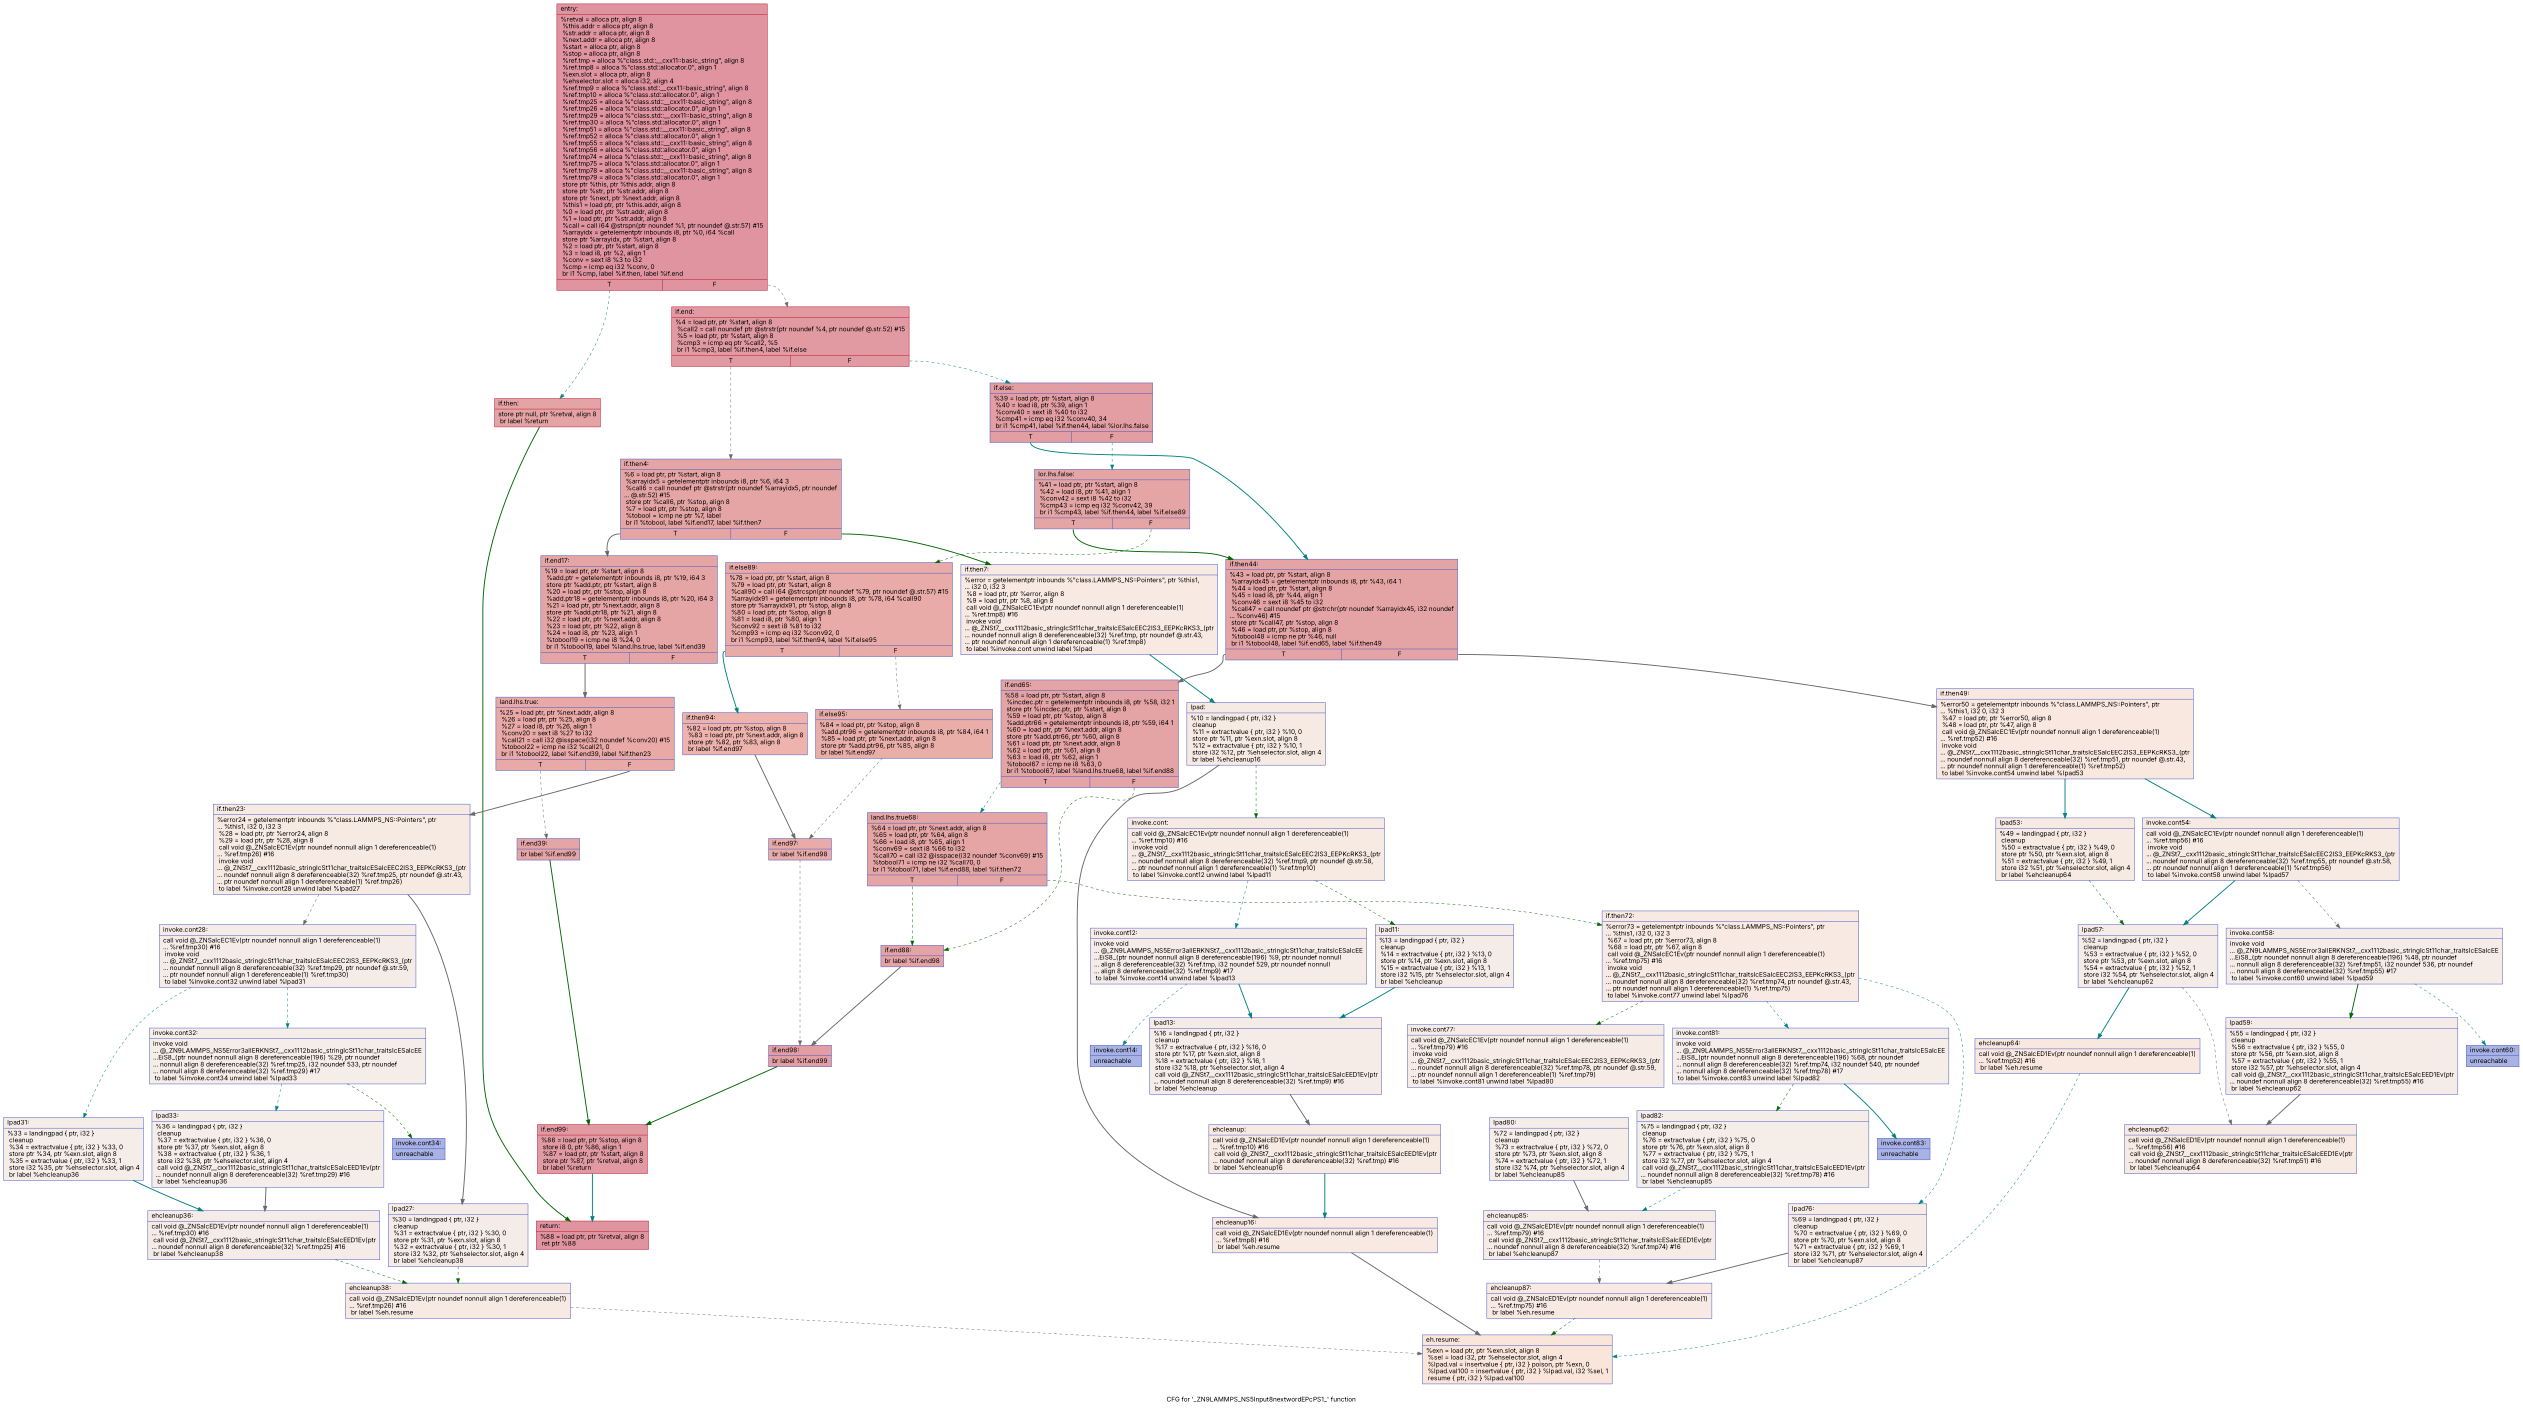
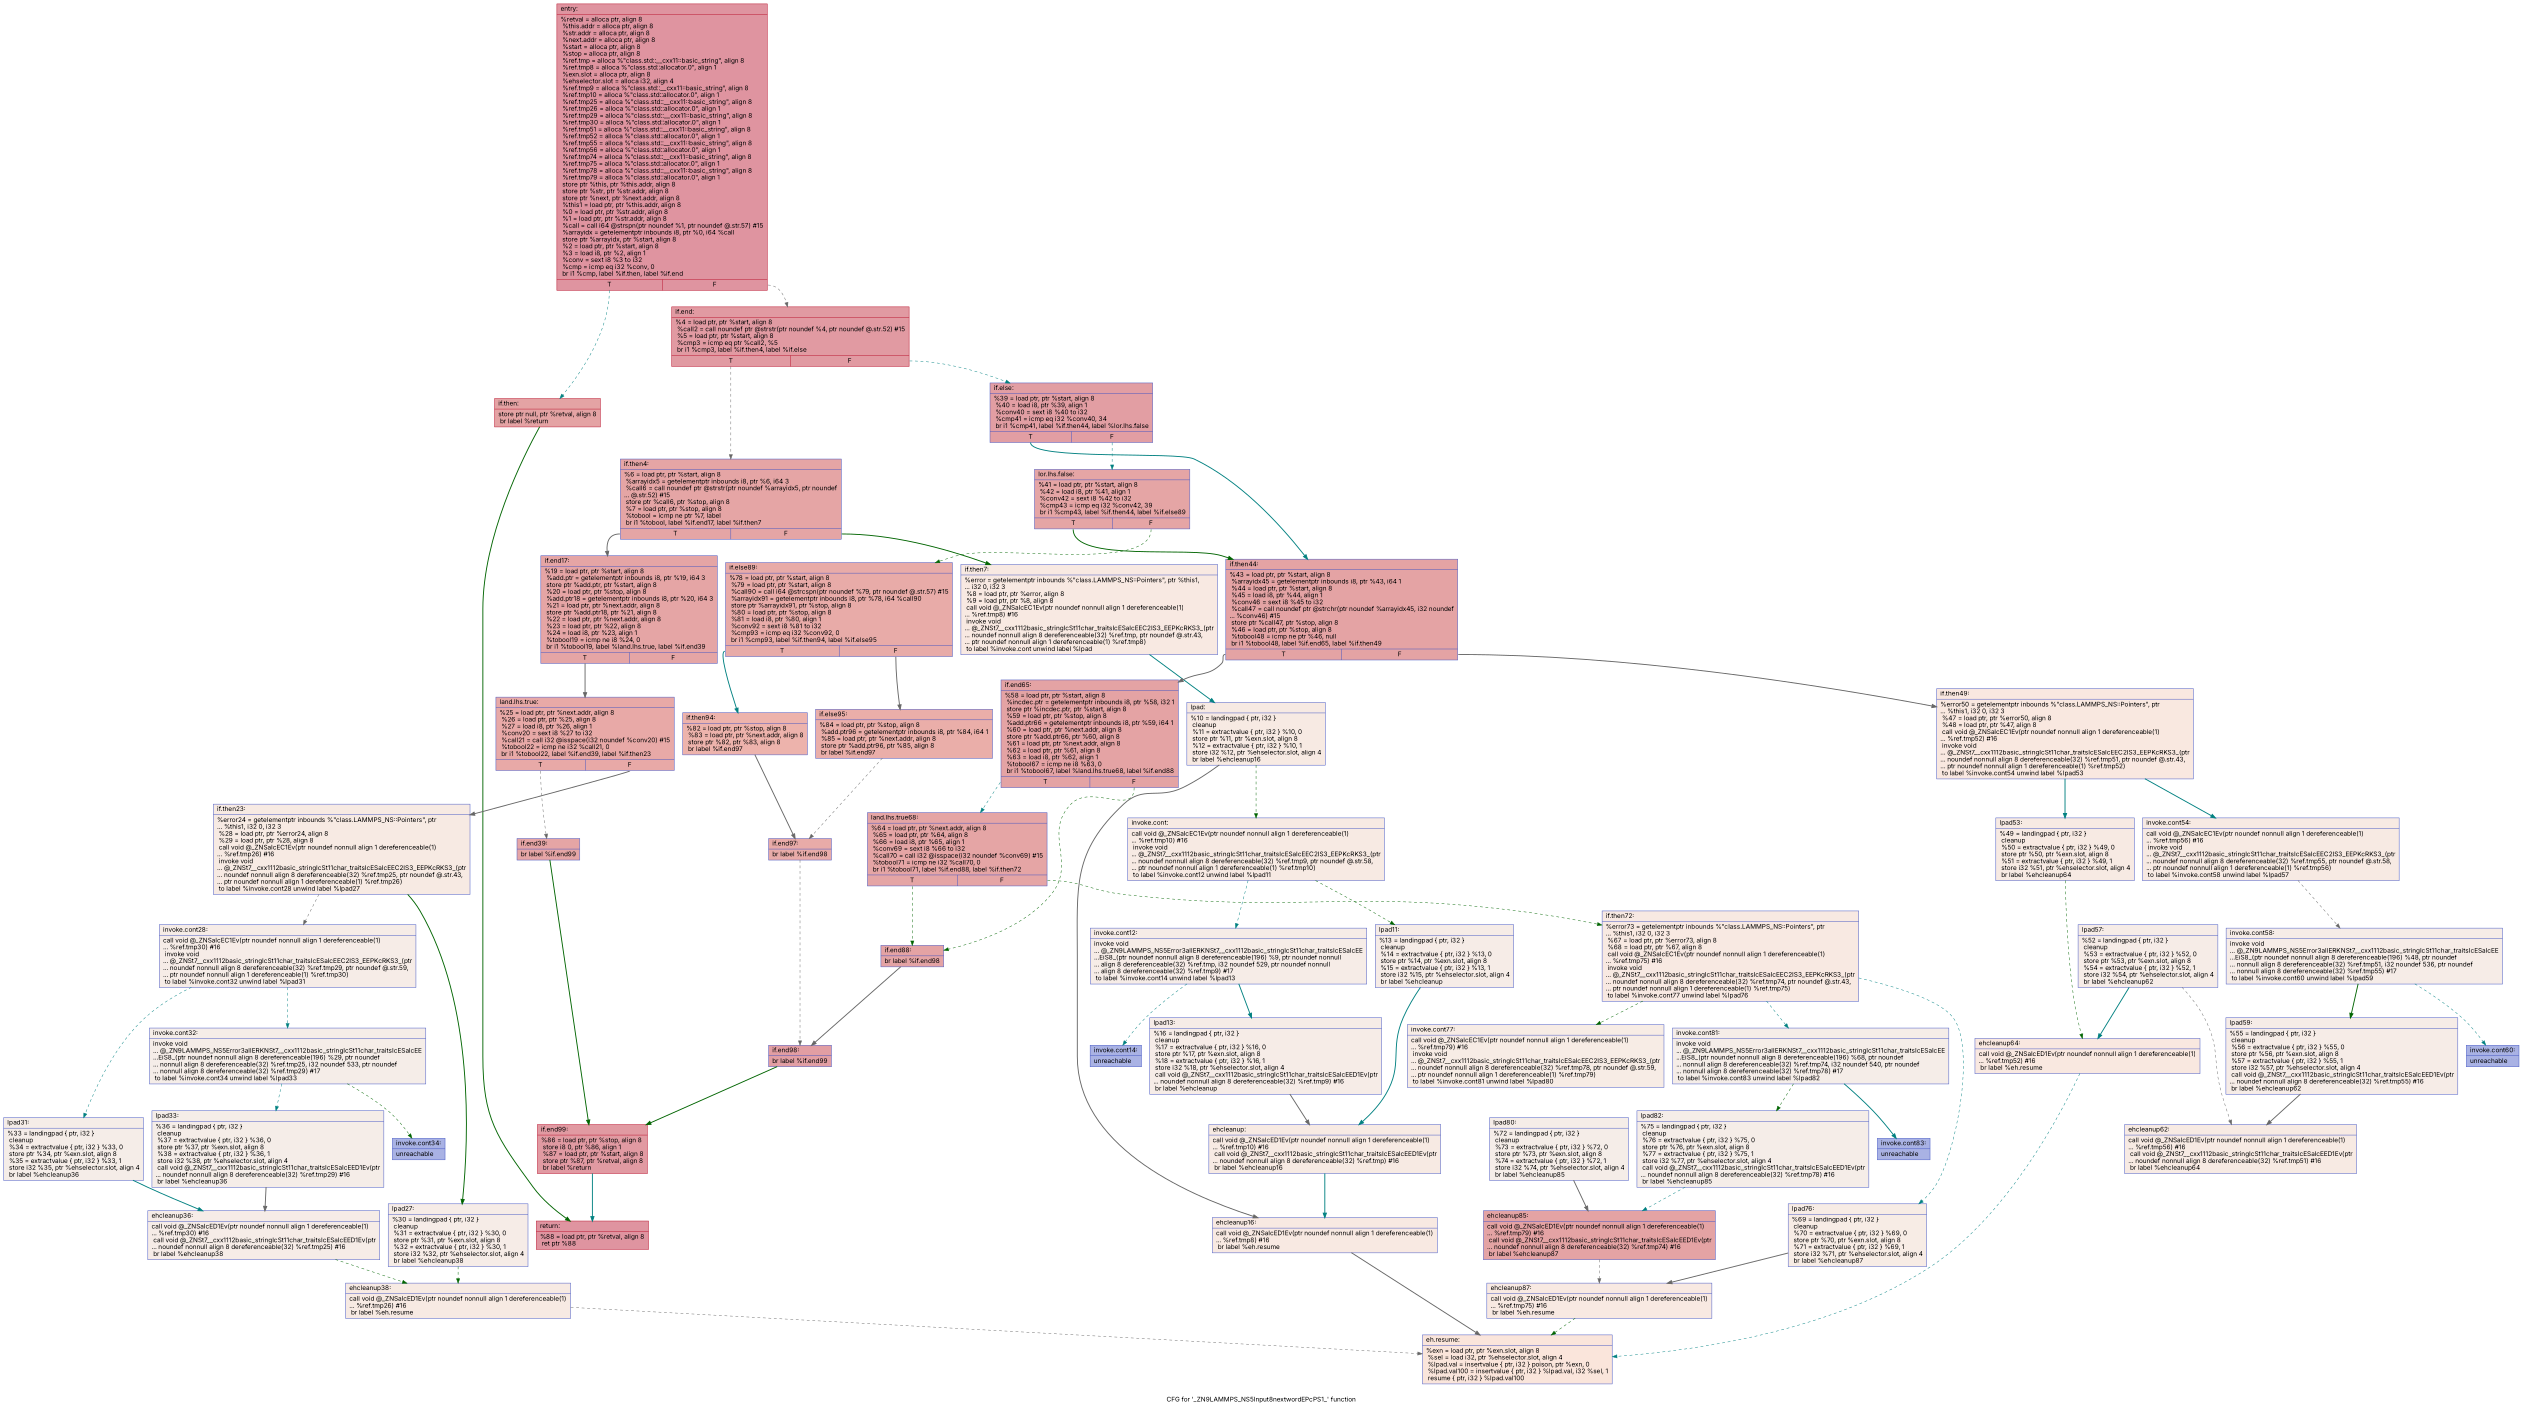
edge "if.else89:" -> "if.else95:": style dashed -> bold
edge "lpad53:" -> "lpad57:": now "lpad53:" -> "ehcleanup64:"
edge "invoke.cont54:" -> "lpad57:": removed
edge "lpad11:" -> "lpad13:": now "lpad11:" -> "ehcleanup:"
edge "if.then23:" -> "lpad27:": color gray40 -> darkgreen
node "ehcleanup85:": fillcolor #ecd3c570 -> #c32e3170
